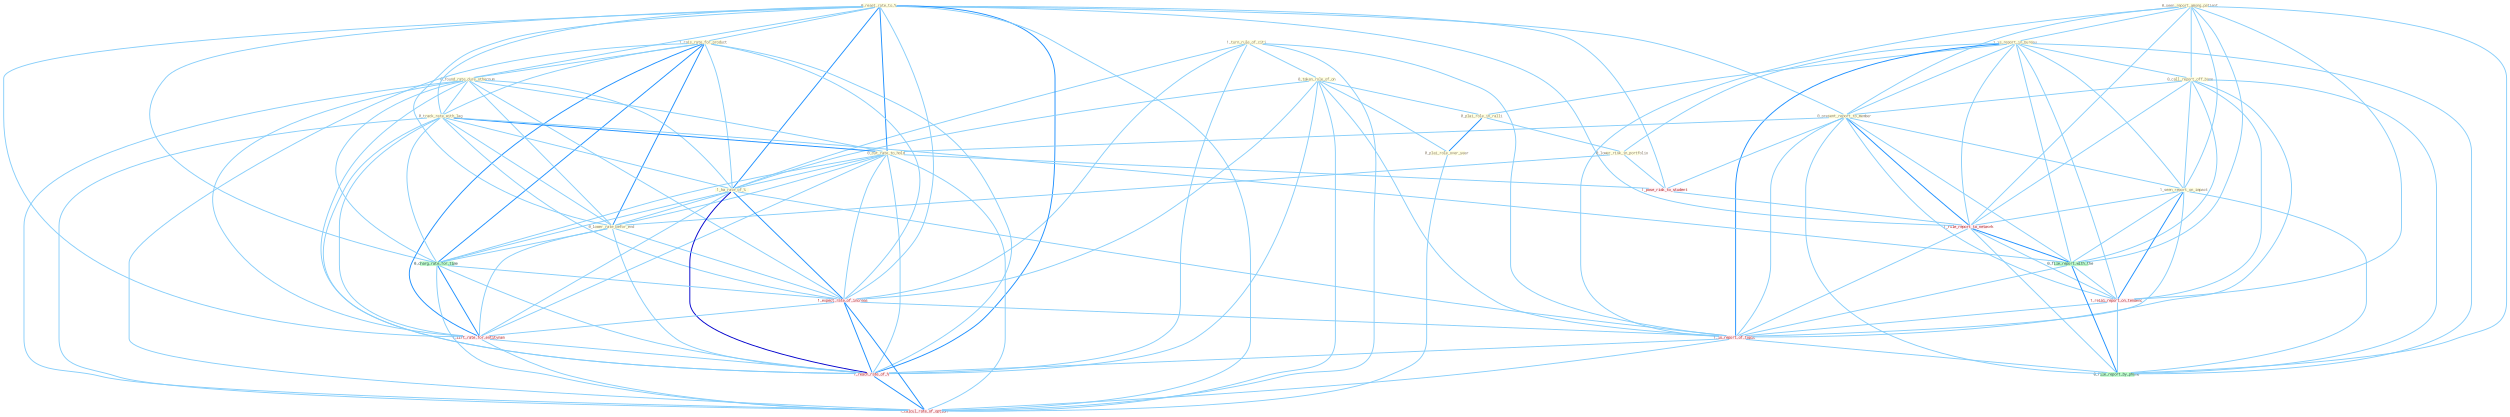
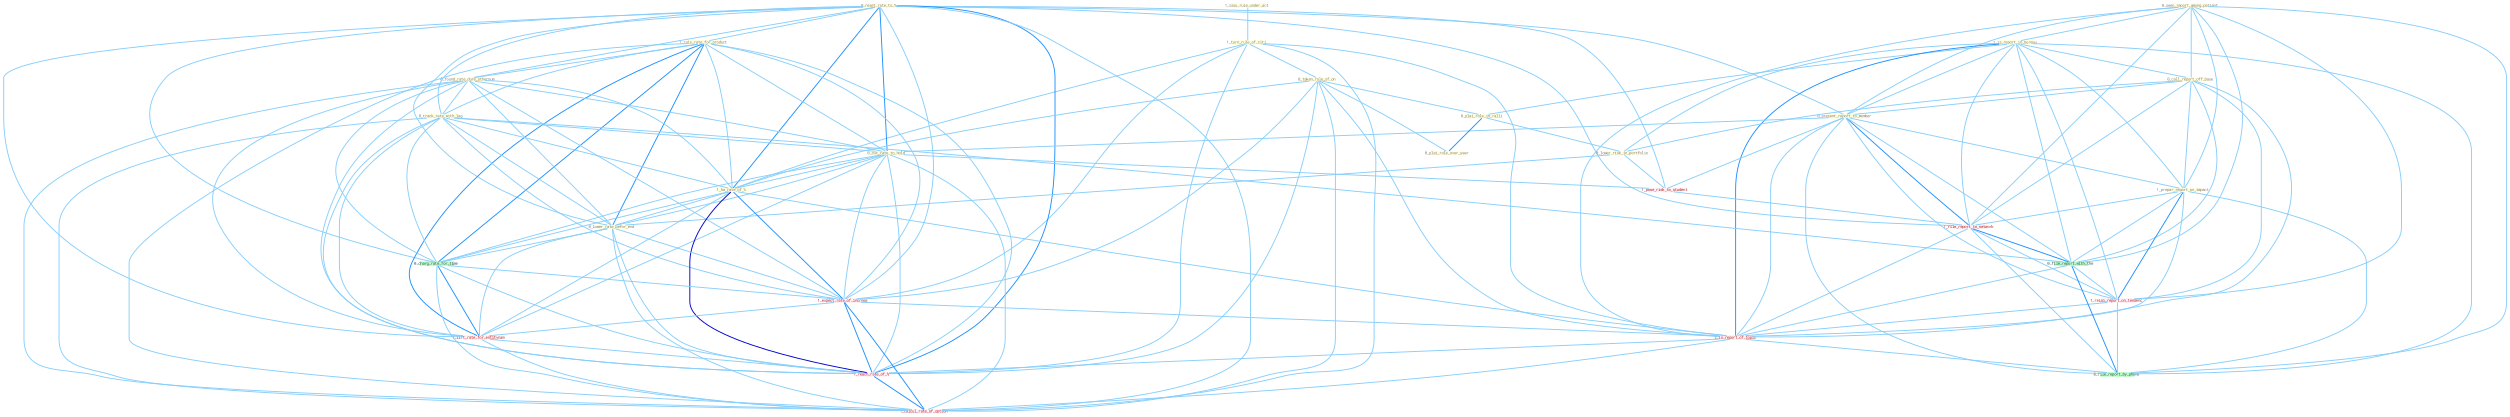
node "1_issu_rule_under_act": added
edge "1_rais_rate_for_product" -- "0_cut_rate_to_hold": added
edge "0_track_rate_with_lag" -- "0_cut_rate_to_hold": color #1e90ff -> #87cefa
node "1_seen_report_on_impact": label "1_seen_report_on_impact" -> "1_prepar_report_on_impact"
edge "0_call_report_off_base" -- "0_file_report_by_phone": now "0_call_report_off_base" -- "0_lower_risk_in_portfolio"
node "1_is_report_of_topic": label "1_is_report_of_topic" -> "2_is_report_of_topic"
edge "0_plai_role_over_year" -- "1_calcul_rate_of_option": now "0_lower_rate_befor_end" -- "1_calcul_rate_of_option"
